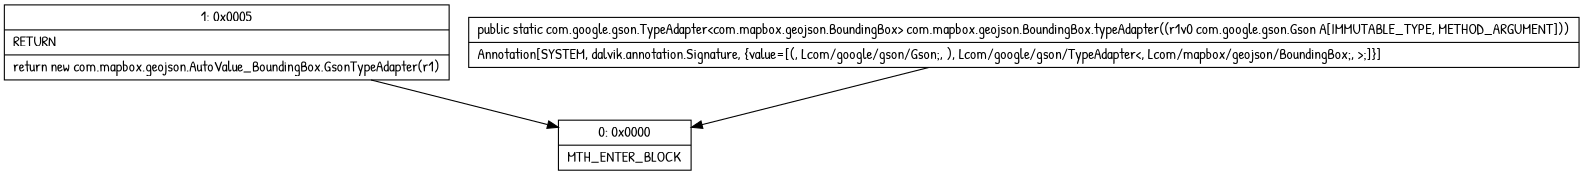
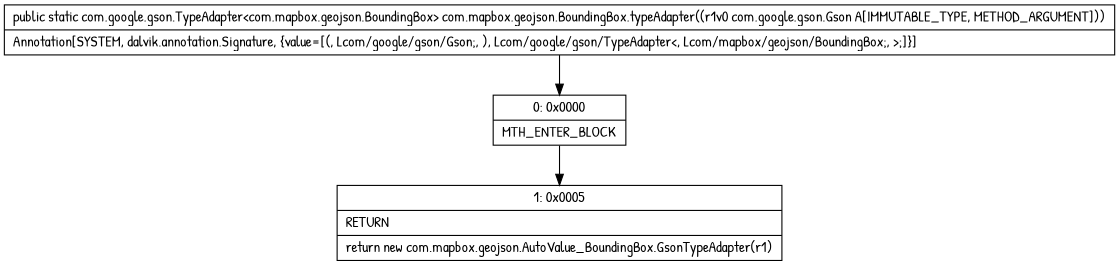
edge "1: 0x0005" -> "0: 0x0000": reversed
